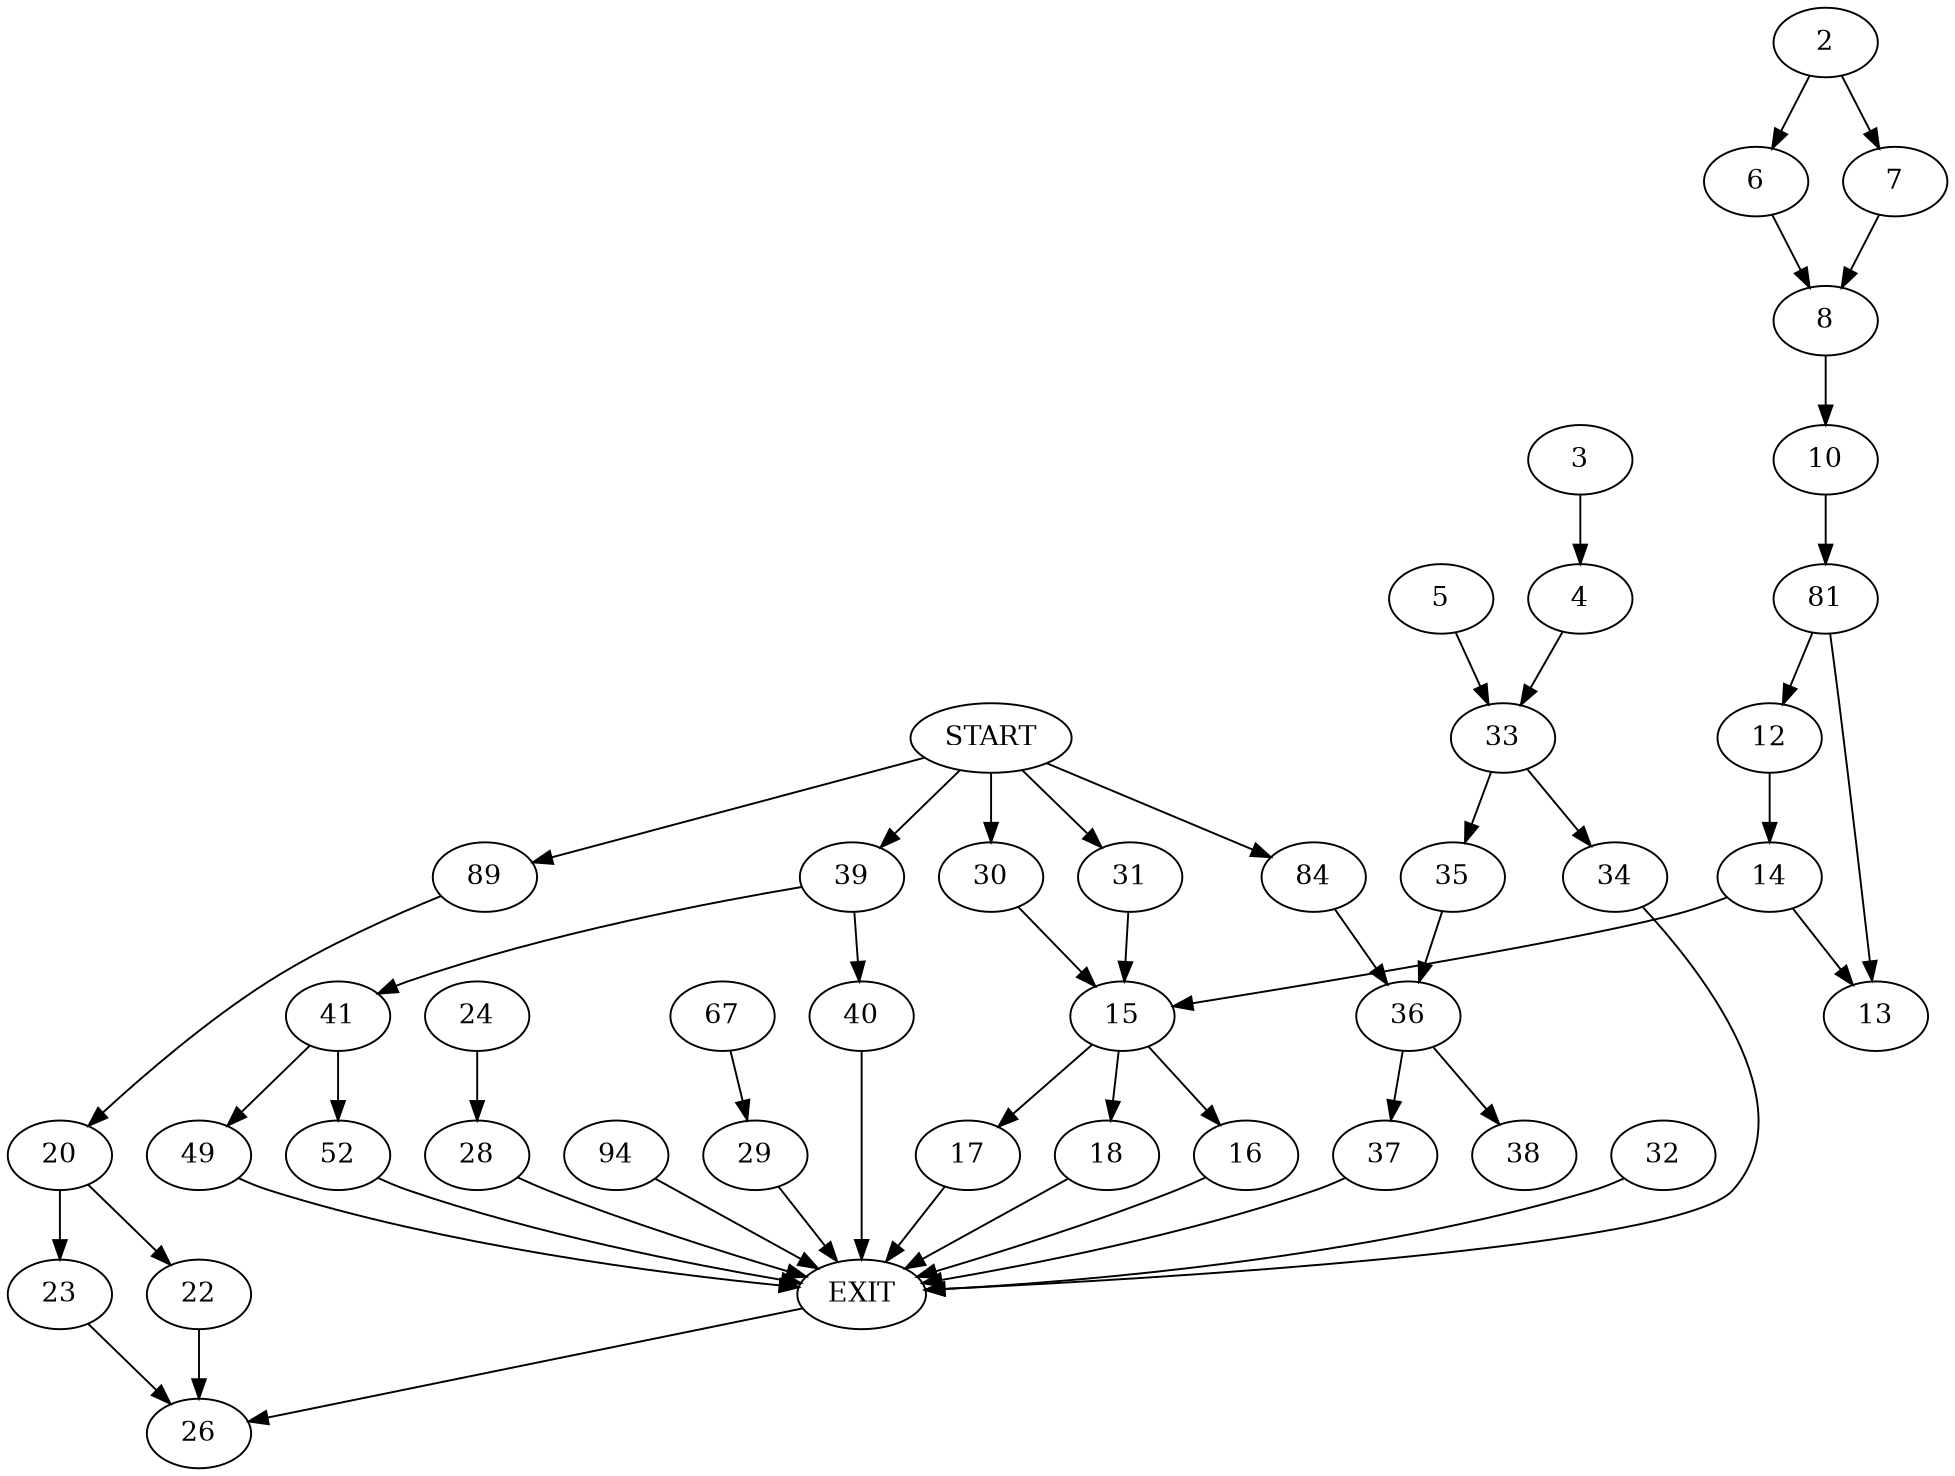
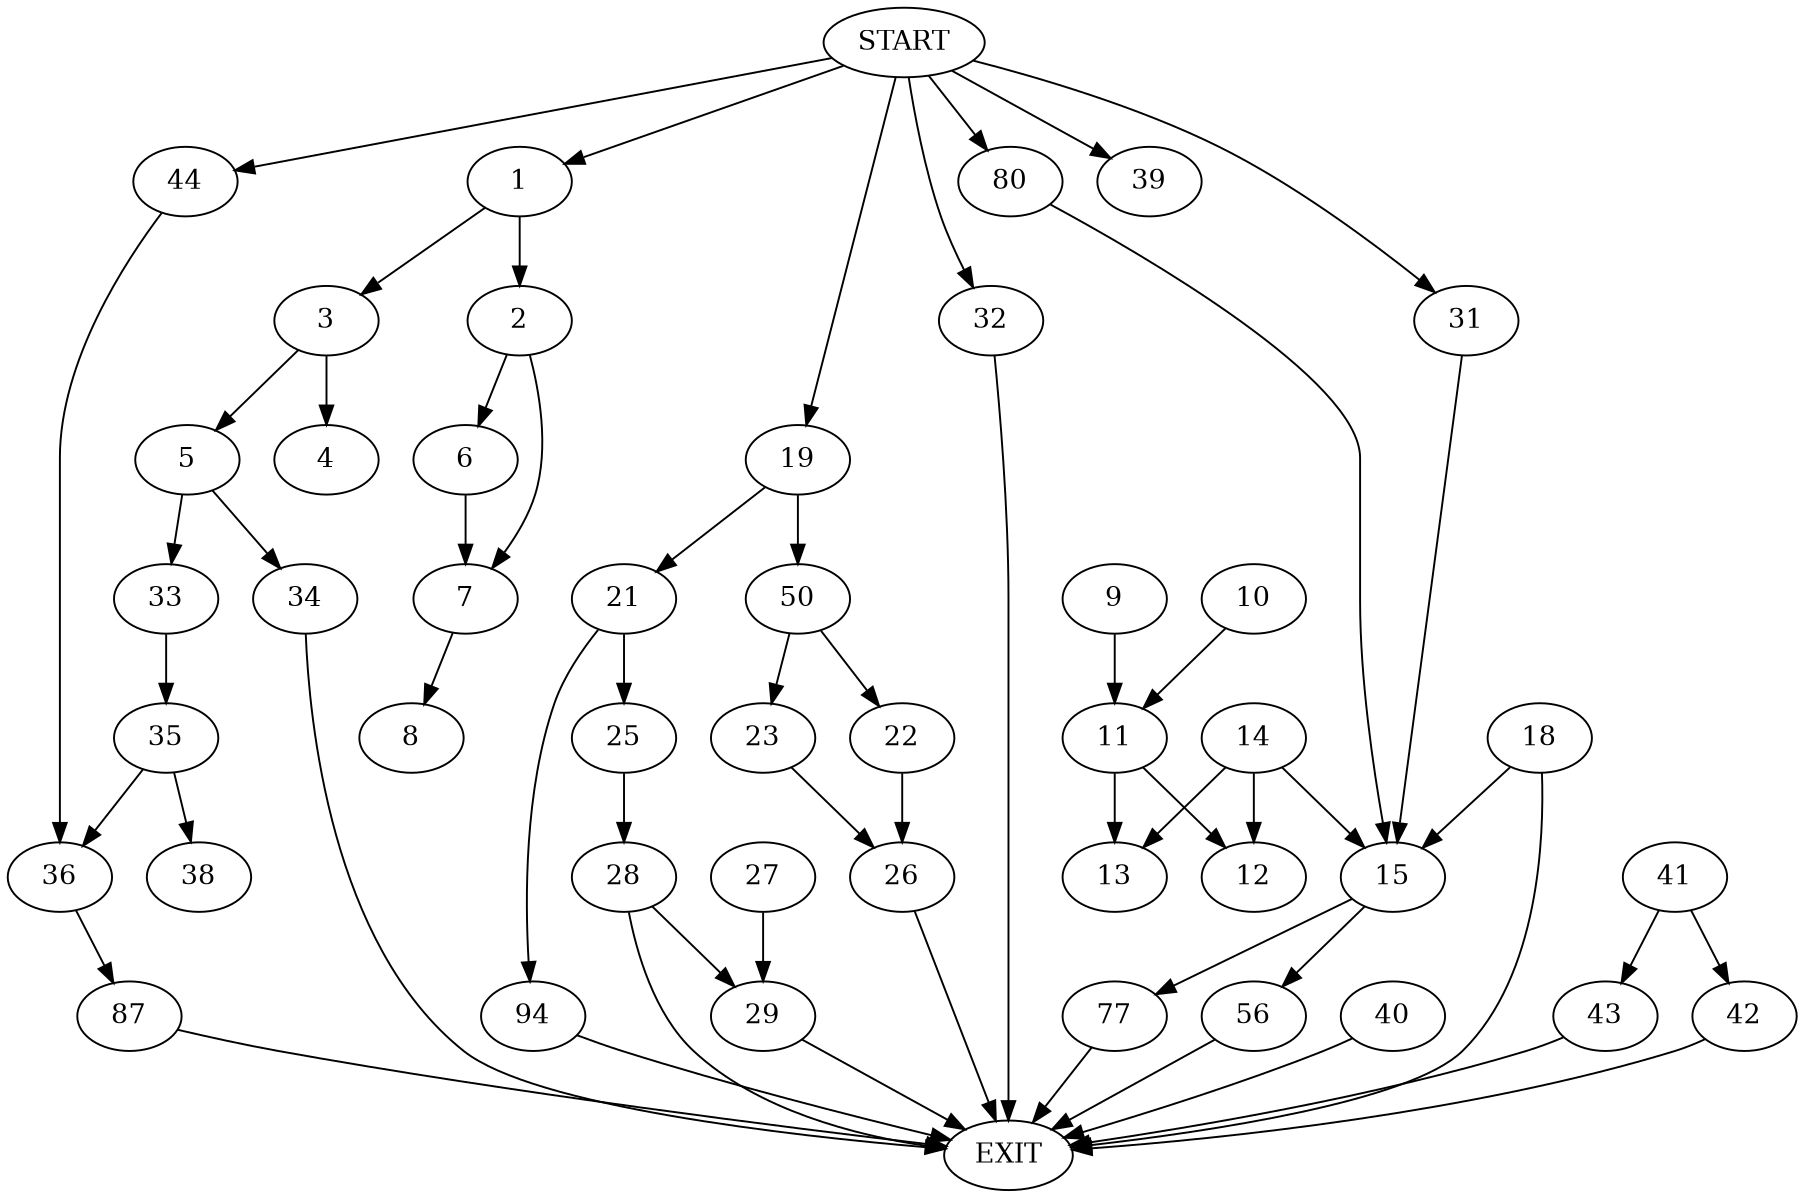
edge "START" -> "32": added
node "1": added
edge "6" -> "8": now "6" -> "7"
edge "8" -> "10": removed
edge "3" -> "5": added
node "21": added
node "9": added
node "81": label "81" -> "11"
edge "4" -> "33": removed
edge "12" -> "14": reversed
edge "33" -> "34": now "5" -> "34"
node "89": label "89" -> "19"
node "30": label "30" -> "80"
node "84": label "84" -> "44"
edge "39" -> "41": removed
edge "39" -> "40": removed
edge "28" -> "29": added
node "24": label "24" -> "25"
node "67": label "67" -> "27"
edge "15" -> "18": reversed
edge "36" -> "38": now "35" -> "38"
node "20": label "20" -> "50"
node "49": label "49" -> "43"
node "52": label "52" -> "42"
node "17": label "17" -> "77"
node "16": label "16" -> "56"
node "37": label "37" -> "87"
edge "EXIT" -> "26": reversed
